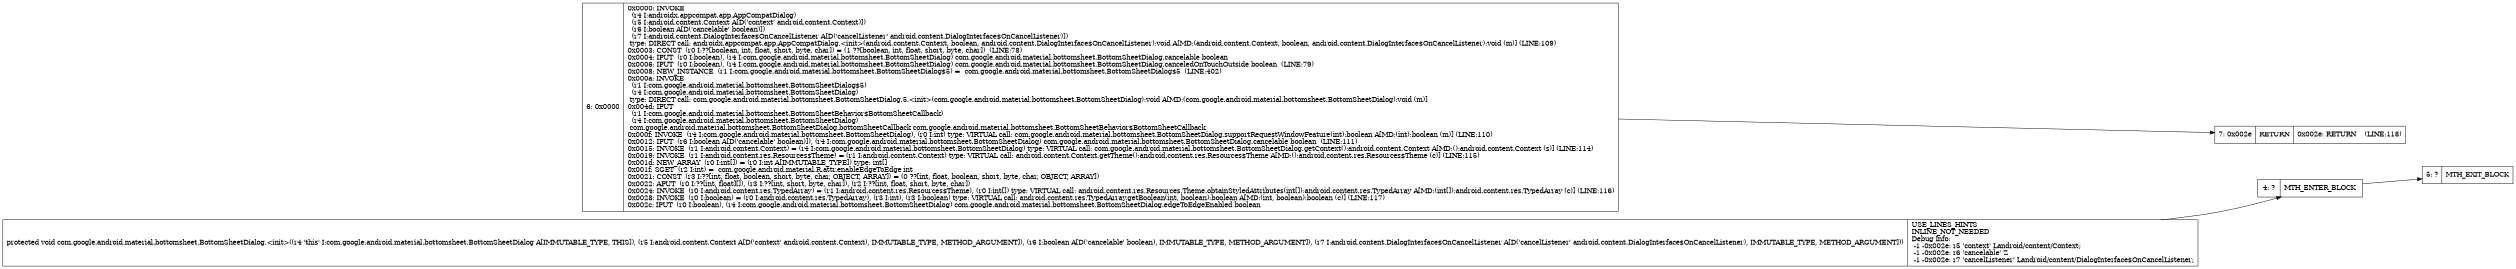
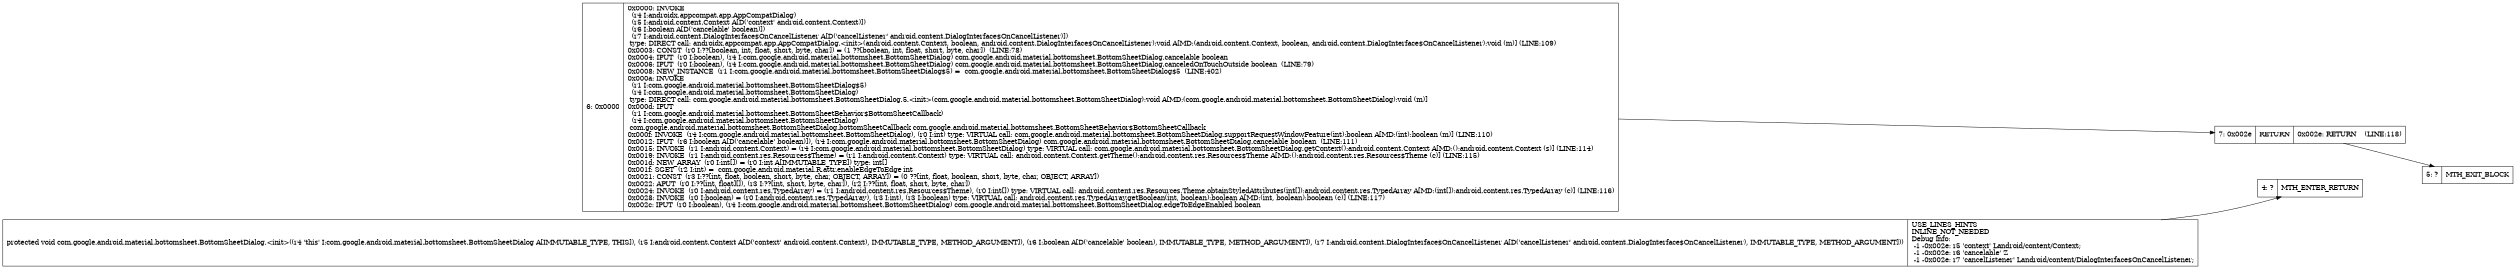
node "6: 0x0000": text "0x004d: IPUT" -> "0x000d: IPUT"
edge "4: ?" -> "5: ?": now "7: 0x002e" -> "5: ?"
node "4: ?": text "MTH_ENTER_BLOCK" -> "MTH_ENTER_RETURN"
